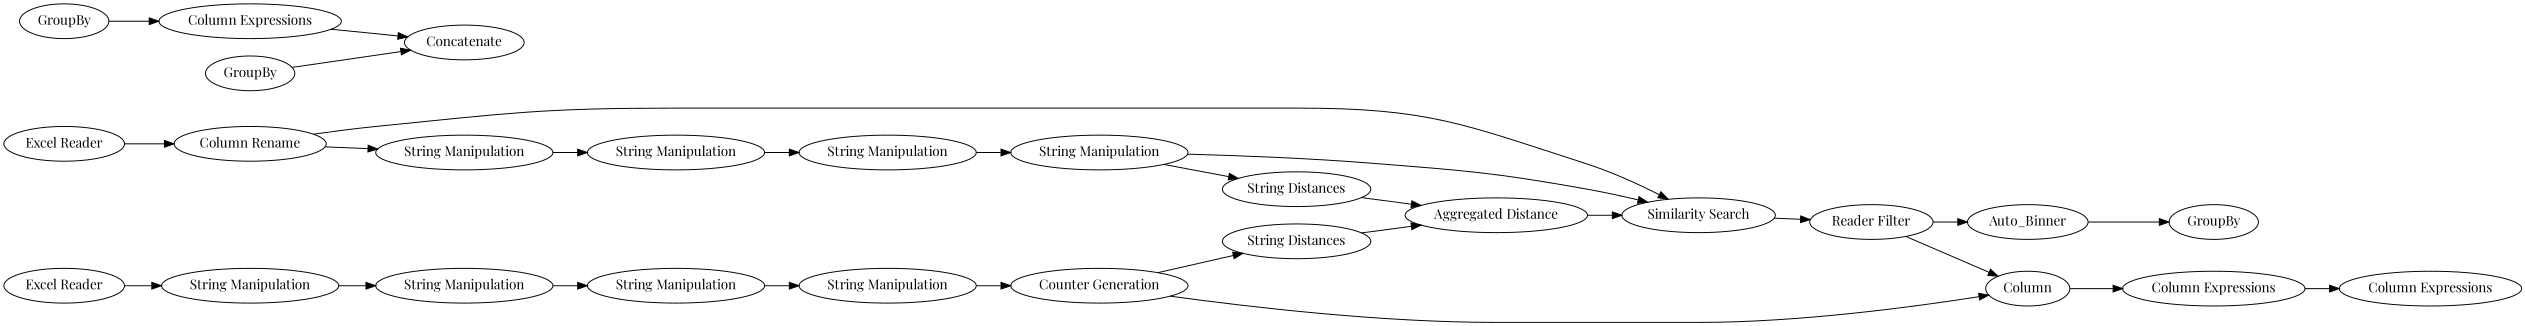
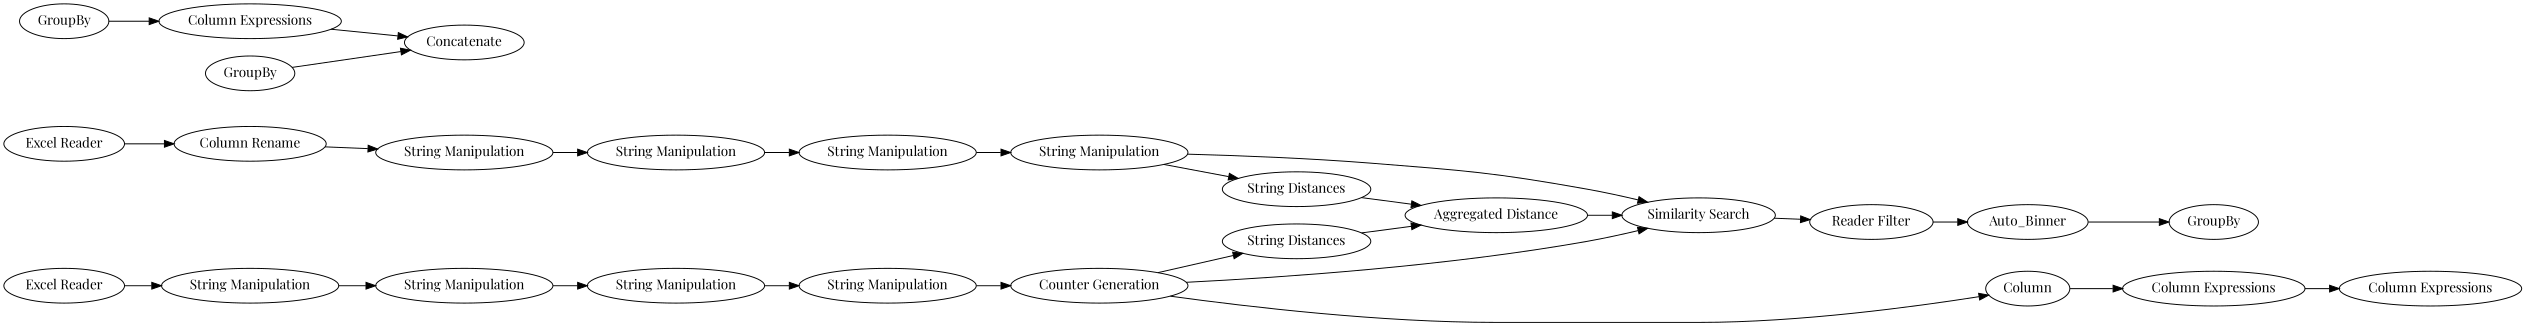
edge "Column Rename" -> "Similarity Search": now "Counter Generation" -> "Similarity Search"
edge "Reader Filter" -> "Column": removed
